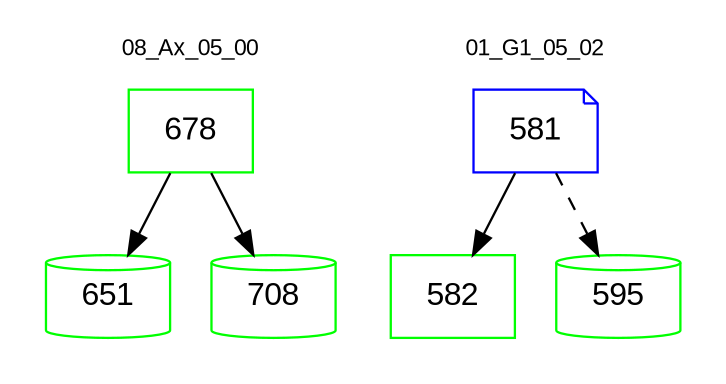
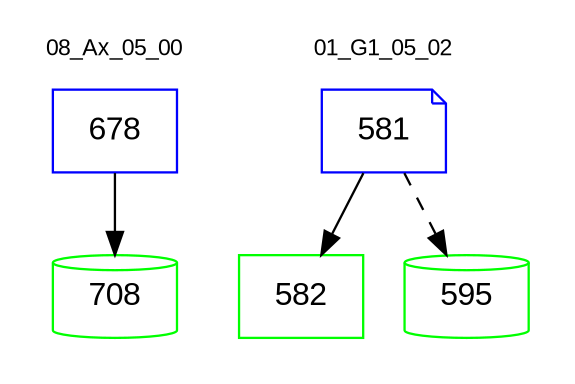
node "678": color green -> blue
node "651": removed
